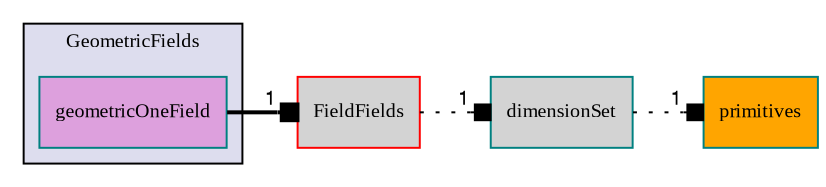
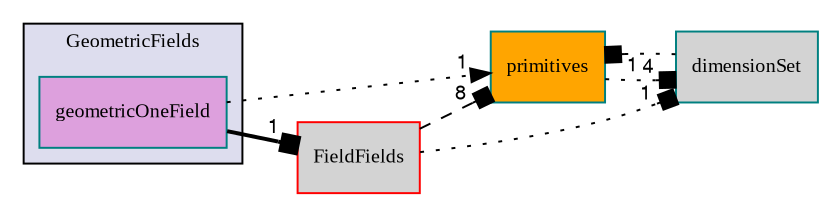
edge "primitives" -> "dimensionSet": added
edge "geometricOneField" -> "primitives": added
edge "FieldFields" -> "primitives": added
